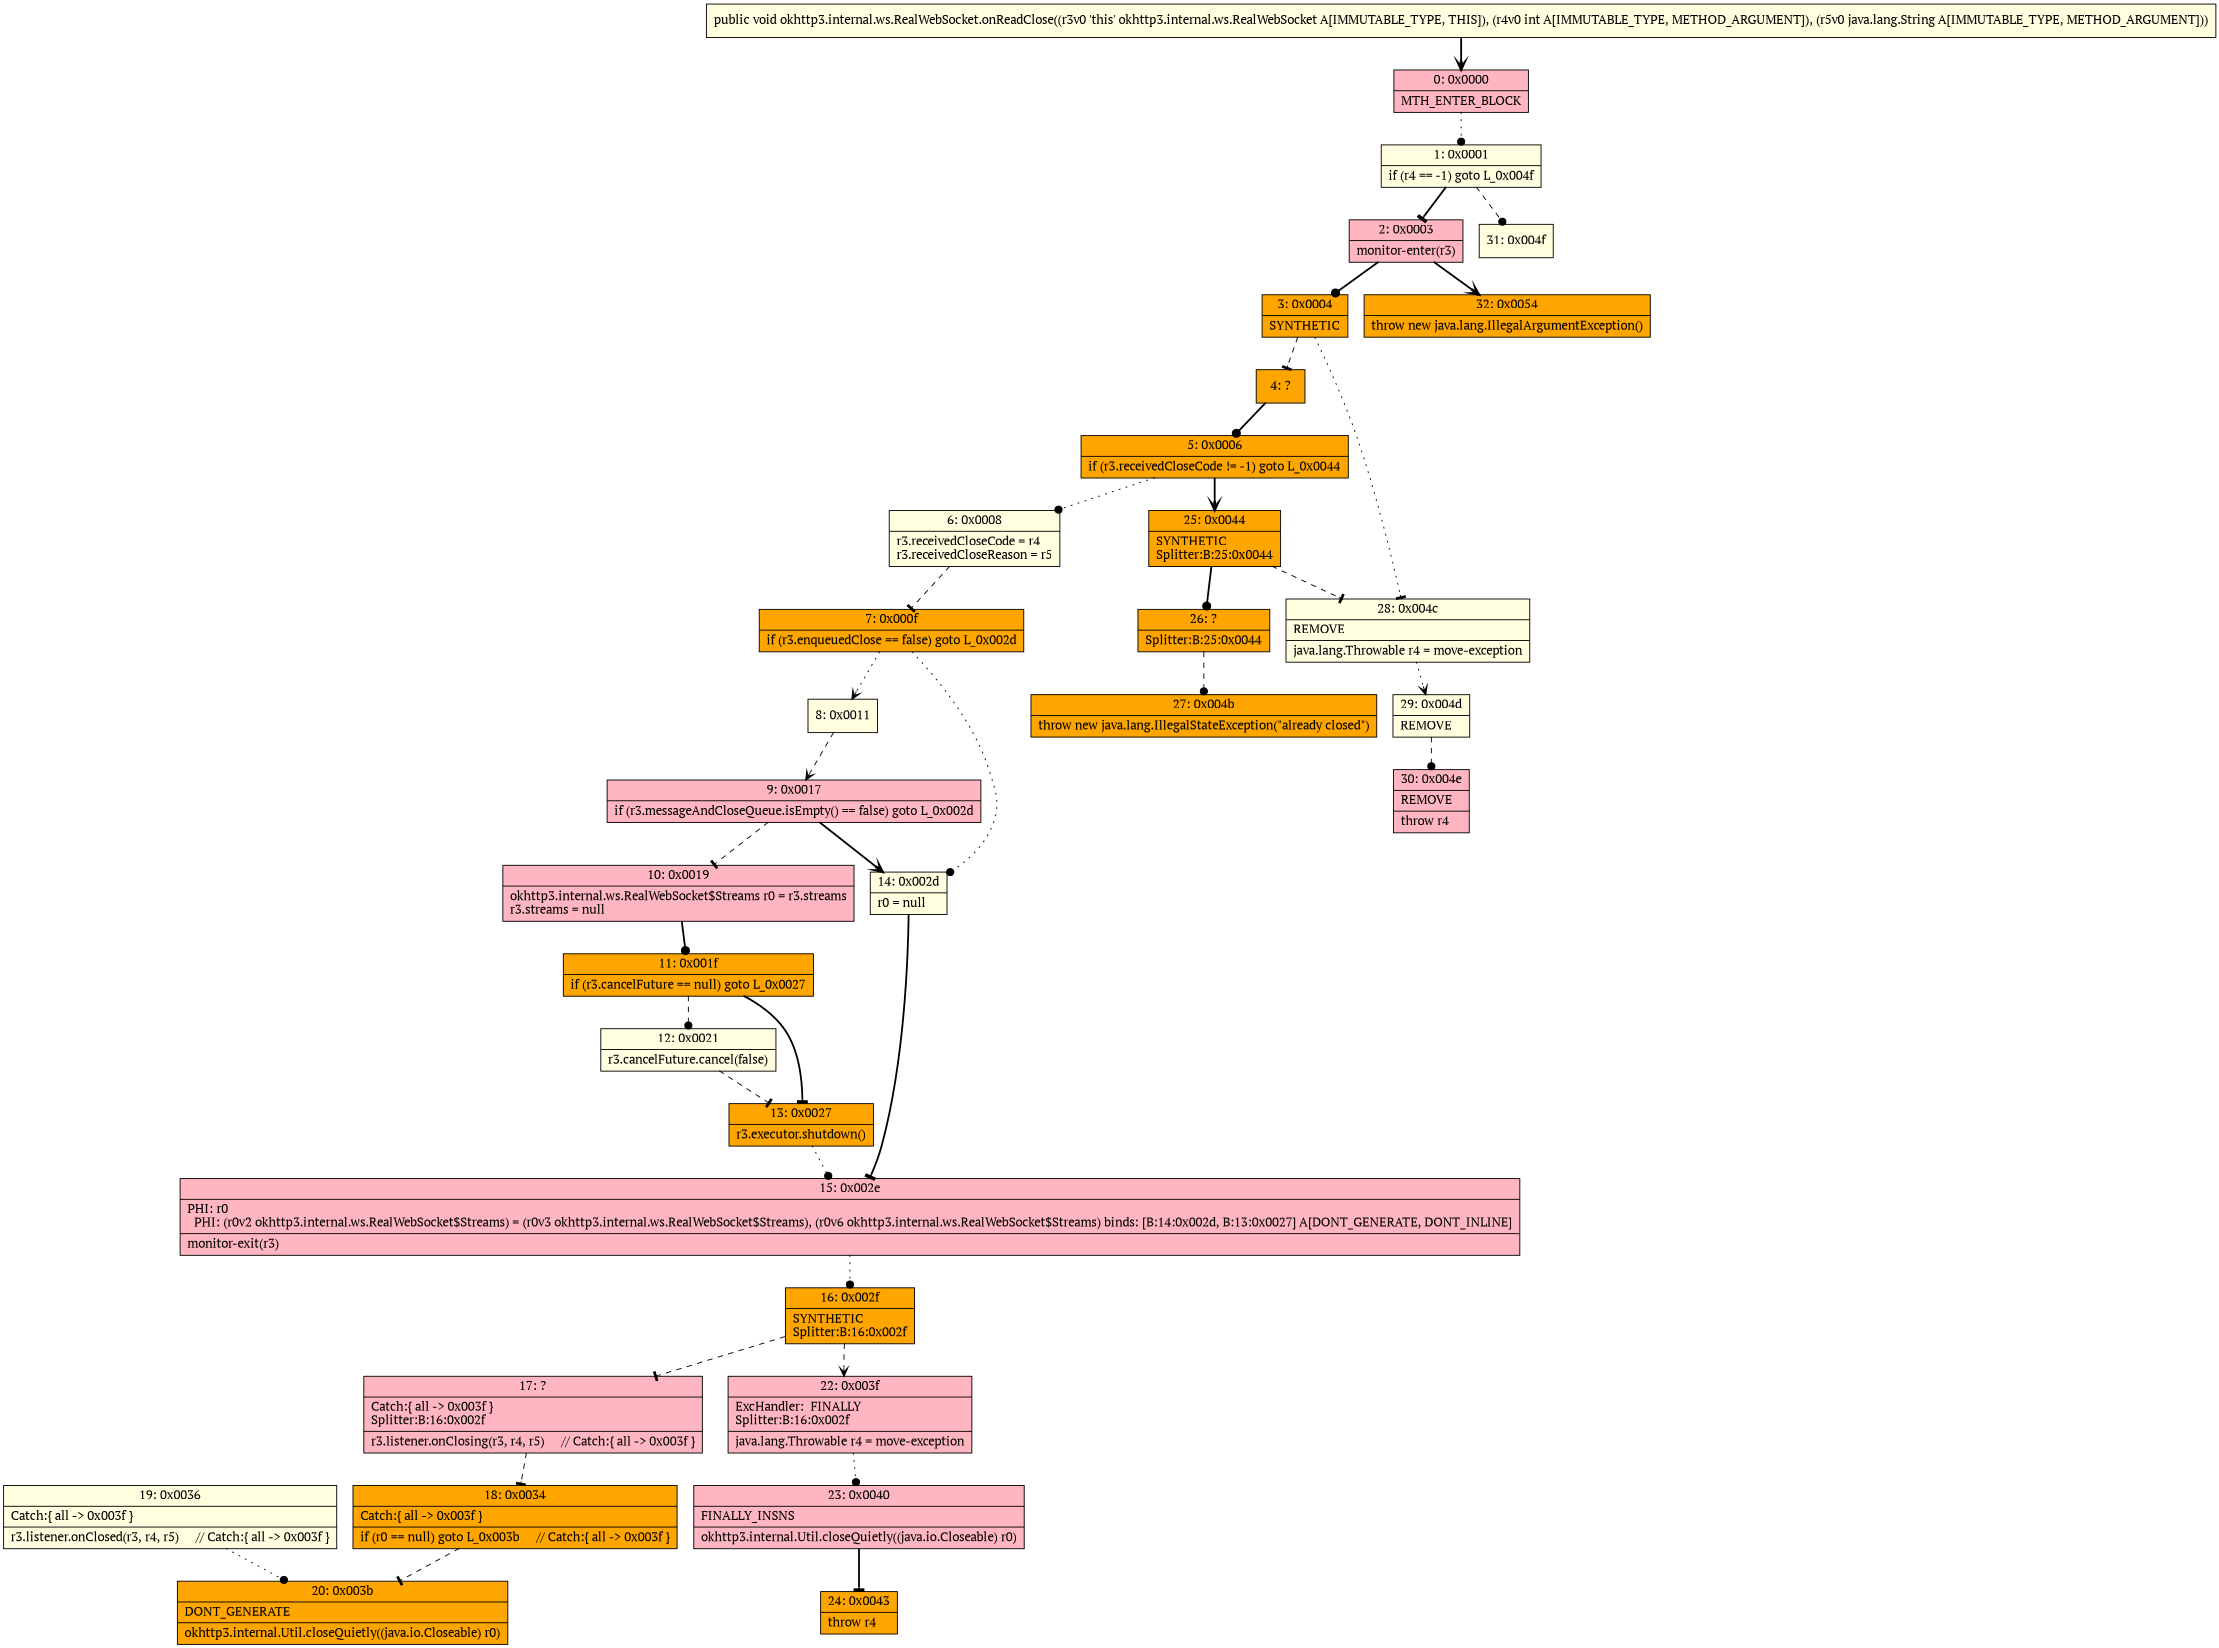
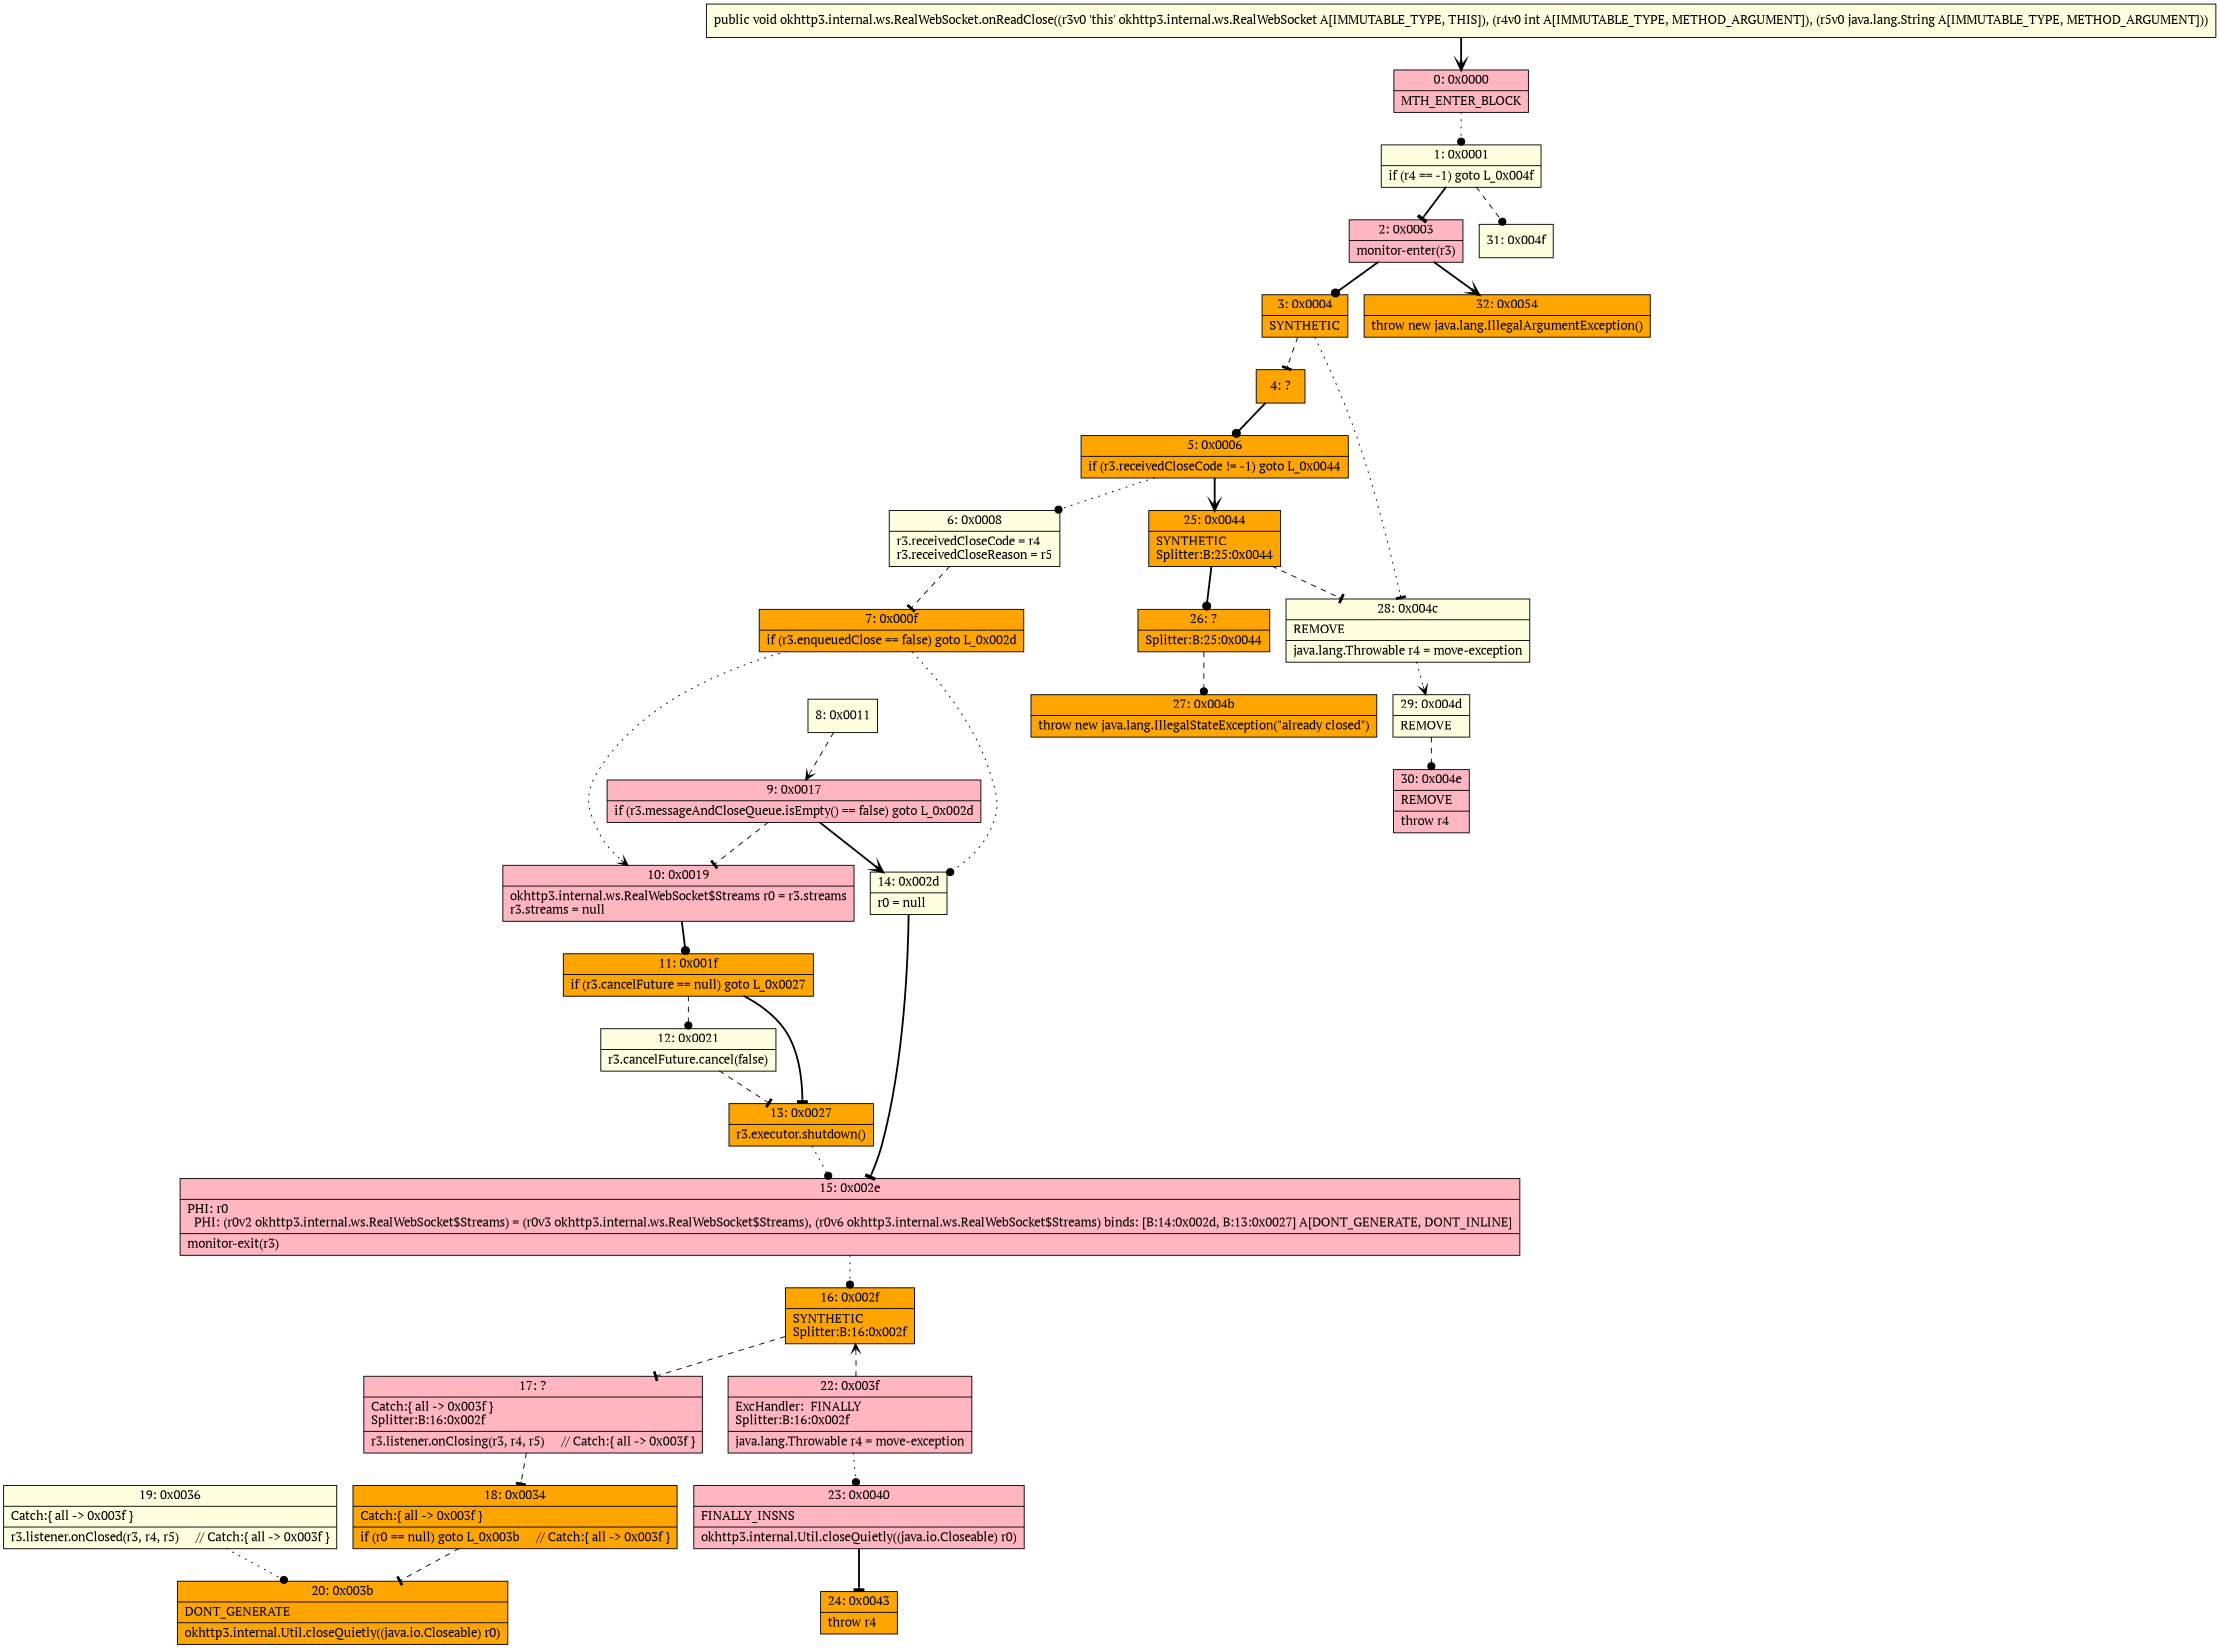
edge "7: 0x000f" -> "8: 0x0011": now "7: 0x000f" -> "10: 0x0019"
edge "16: 0x002f" -> "22: 0x003f": reversed
